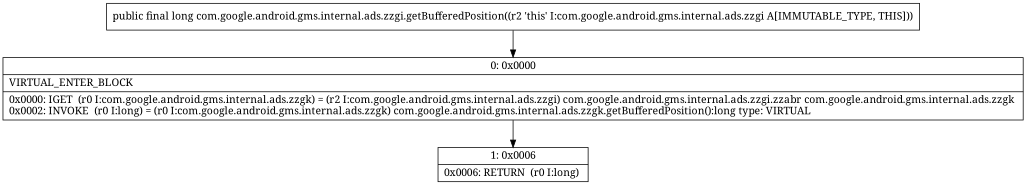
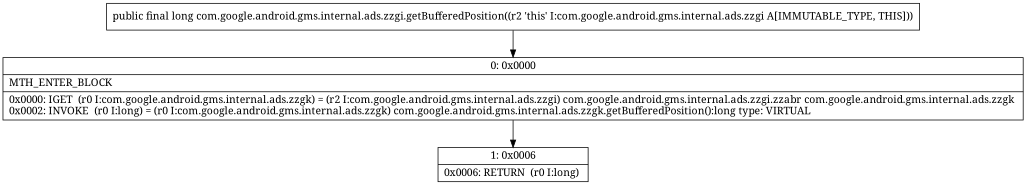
node "0: 0x0000": text "VIRTUAL_ENTER_BLOCK" -> "MTH_ENTER_BLOCK"
